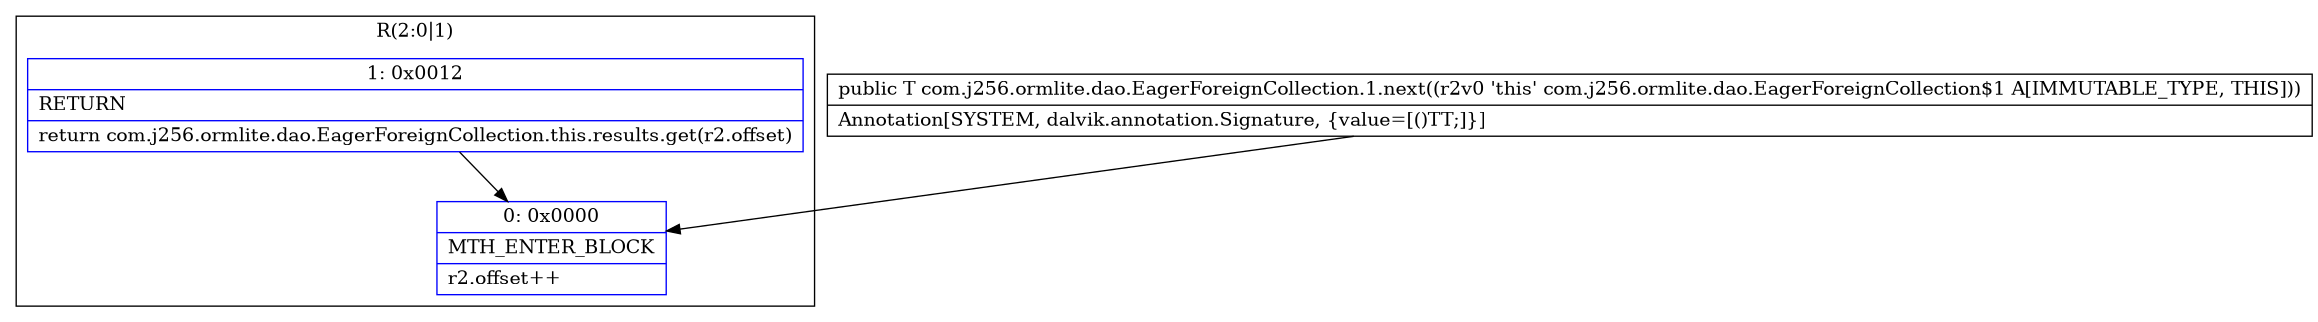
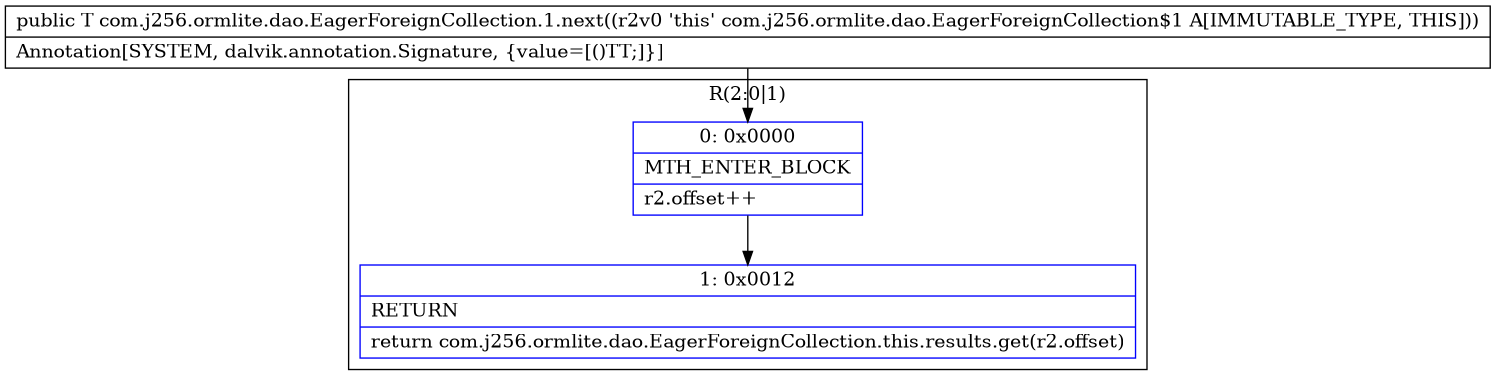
edge "1: 0x0012" -> "0: 0x0000": reversed
